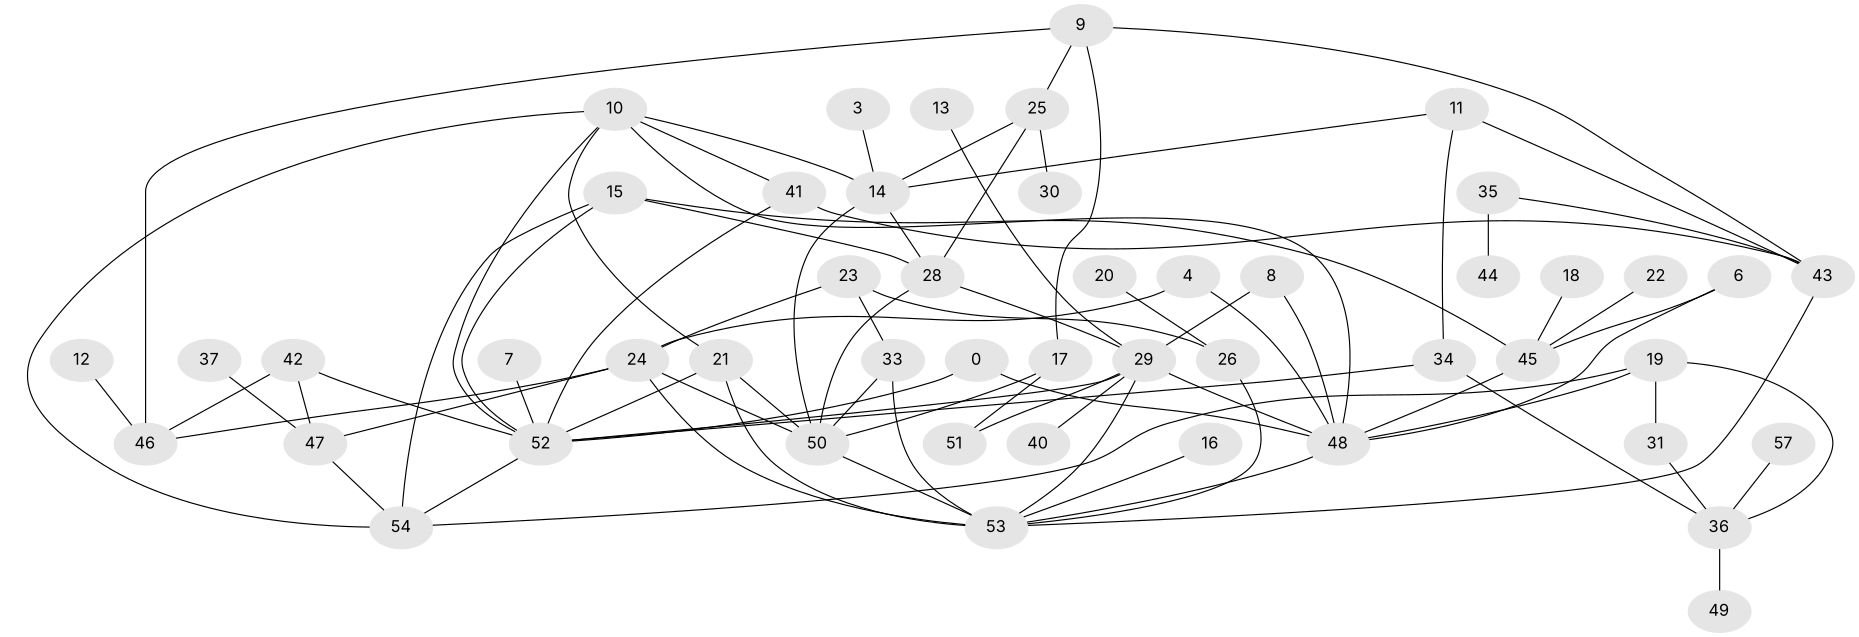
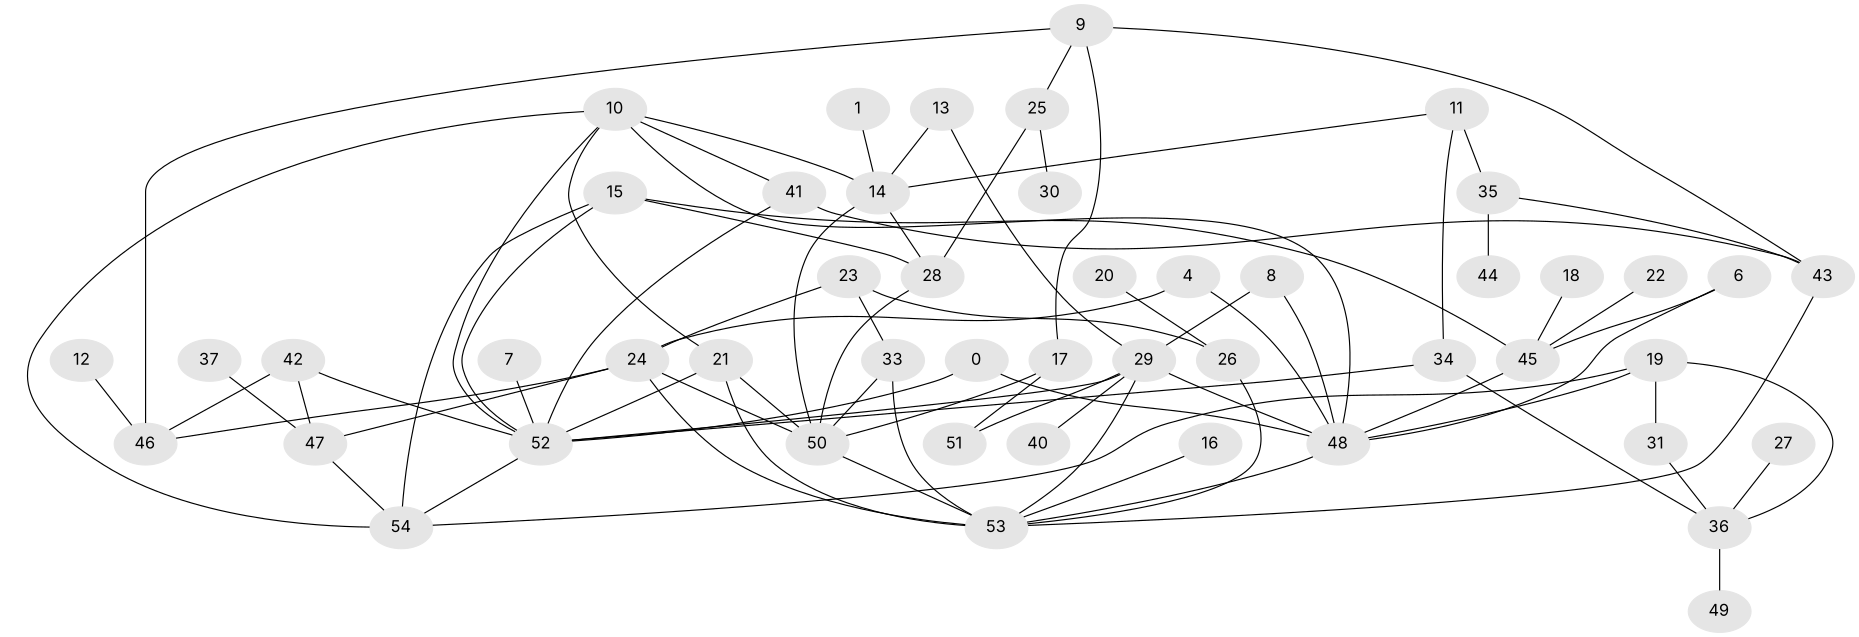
node "3": label "3" -> "1"
edge "25" -- "14": now "13" -- "14"
edge "11" -- "43": now "11" -- "35"
edge "28" -- "29": removed
node "57": label "57" -> "27"
